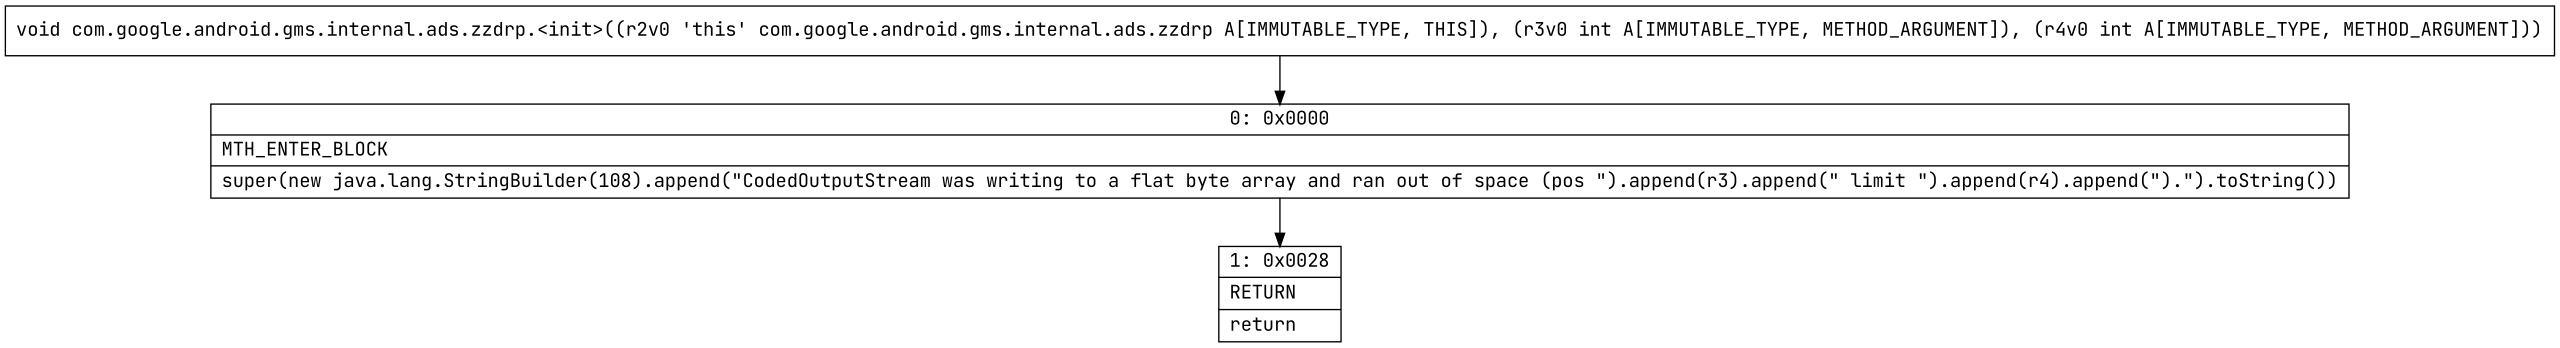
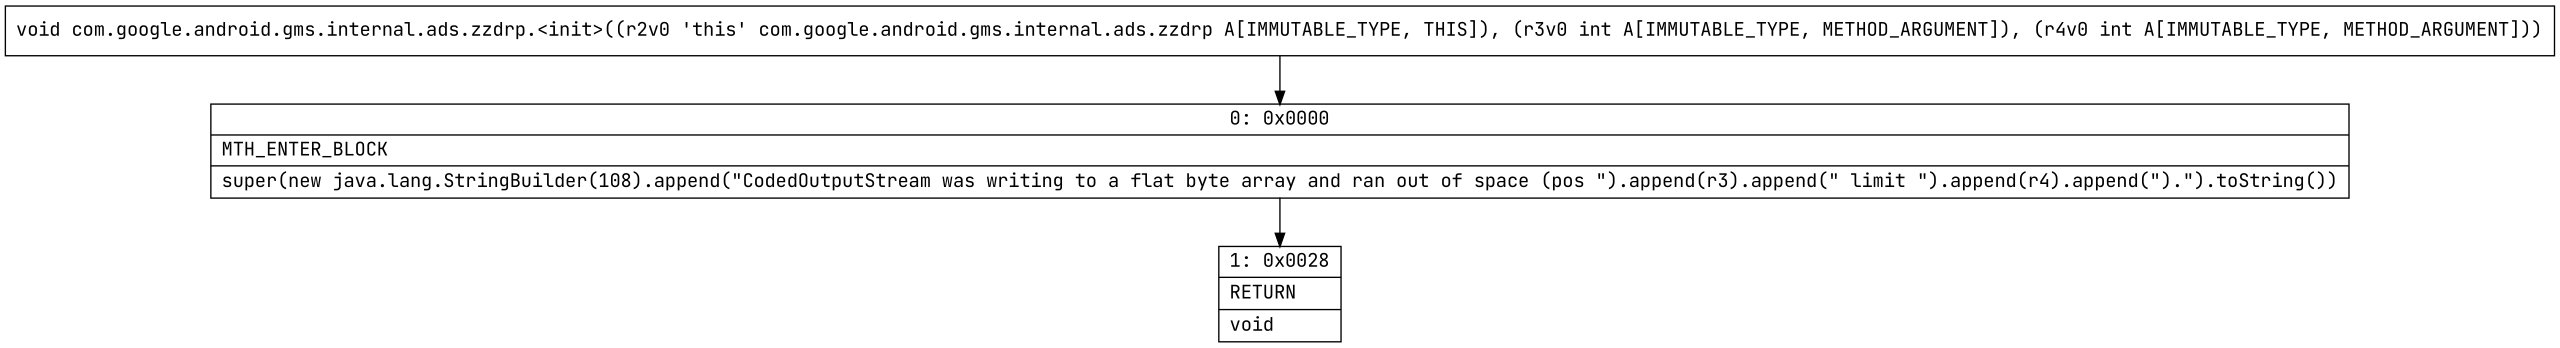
node "1: 0x0028": text "return" -> "void"
